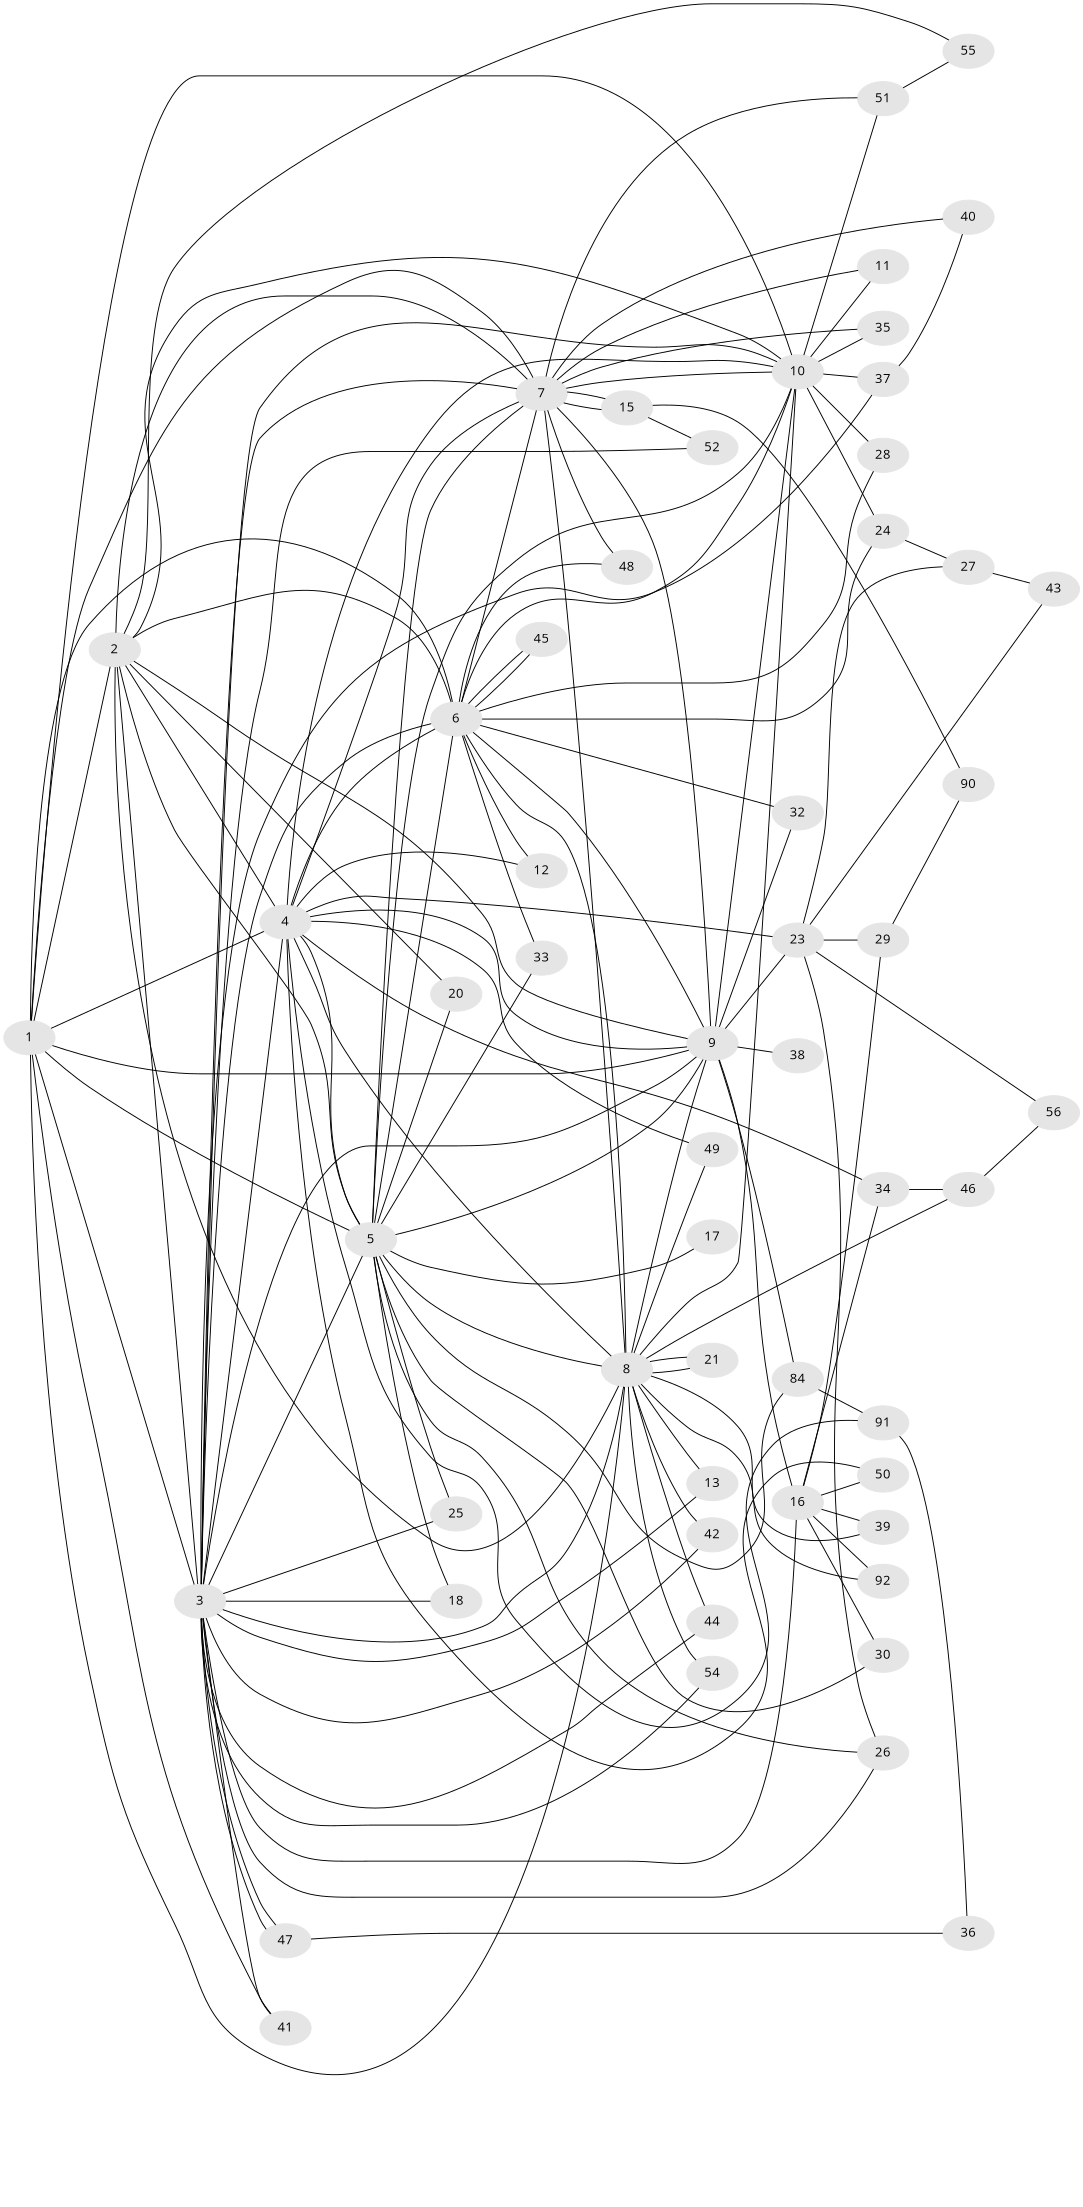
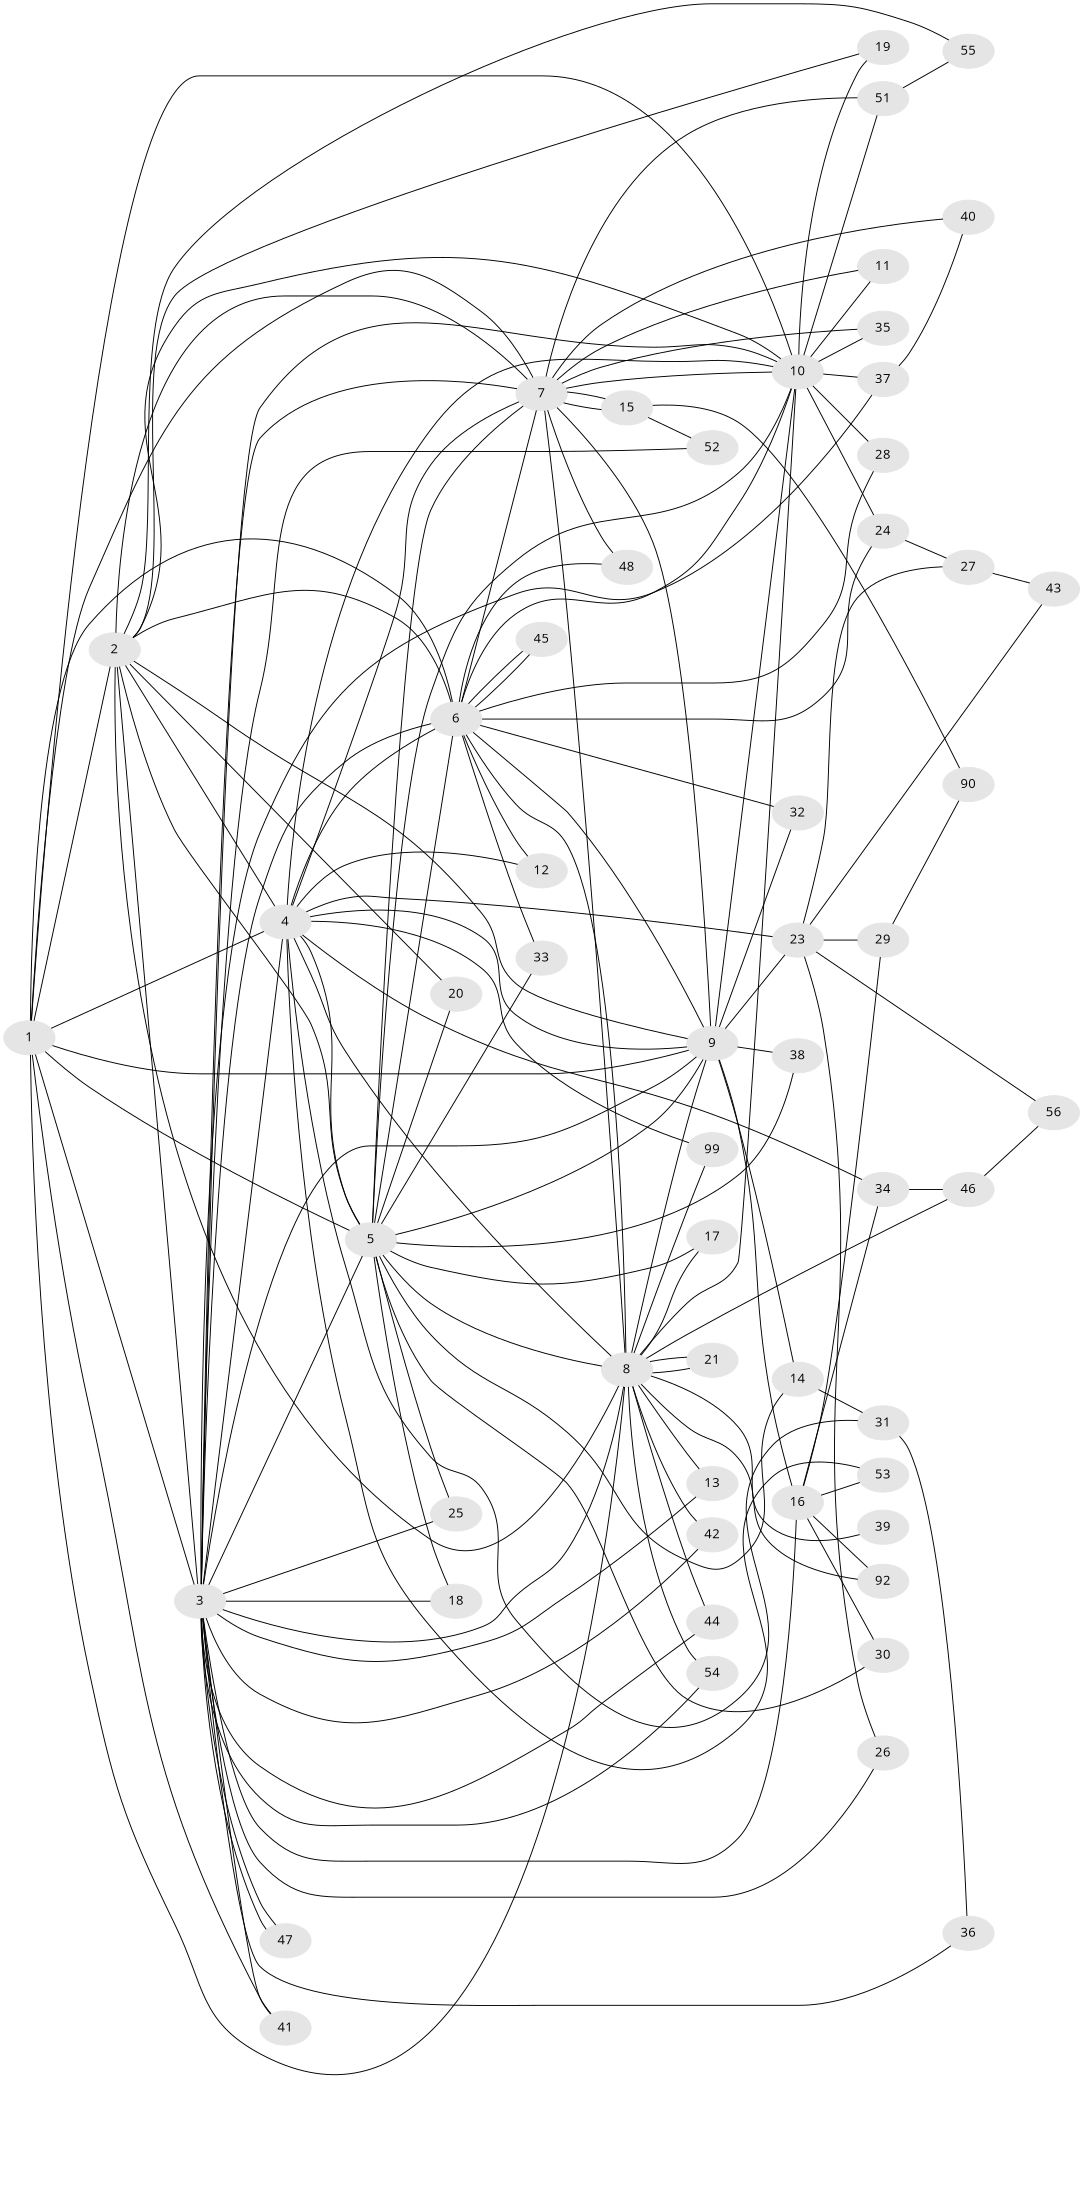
node "19": added
node "49": label "49" -> "99"
edge "17" -- "8": added
node "84": label "84" -> "14"
node "91": label "91" -> "31"
node "50": label "50" -> "53"
edge "16" -- "39": removed
edge "5" -- "26": now "5" -- "38"
edge "36" -- "47": now "36" -- "3"
